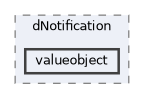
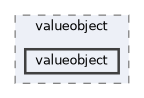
cluster "dNotification": label "dNotification" -> "valueobject"
